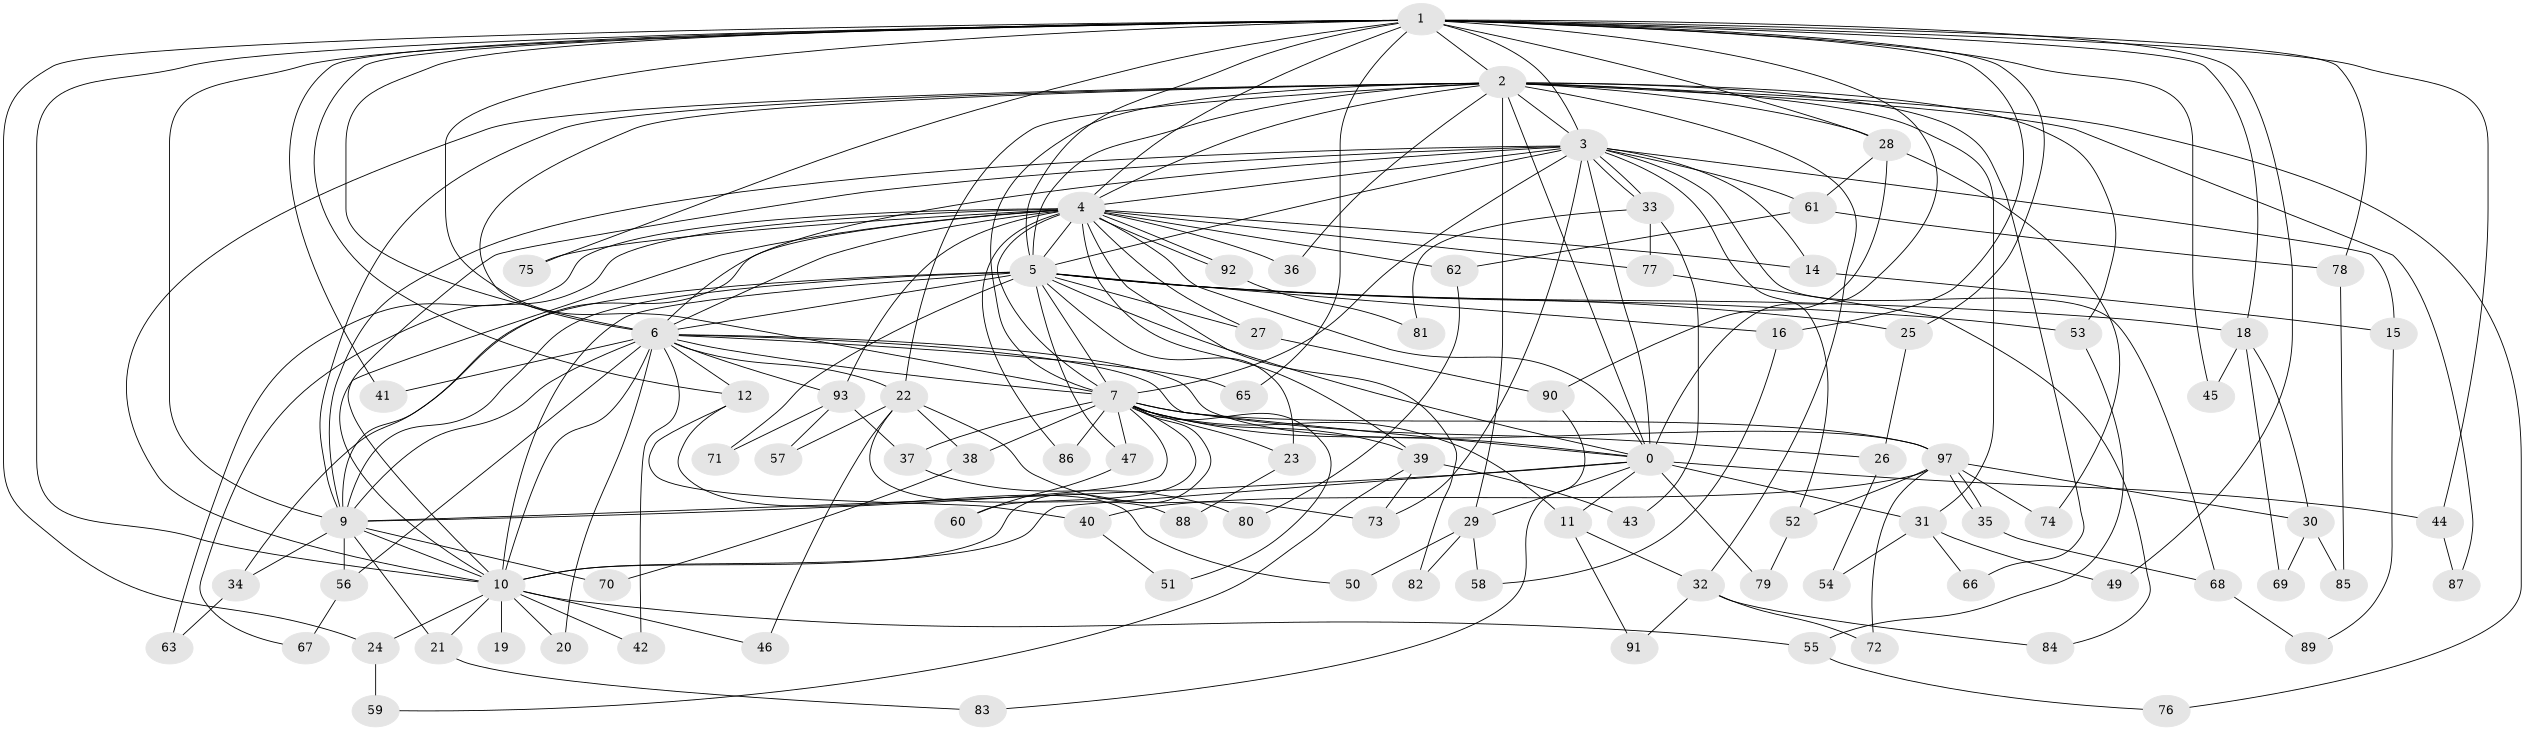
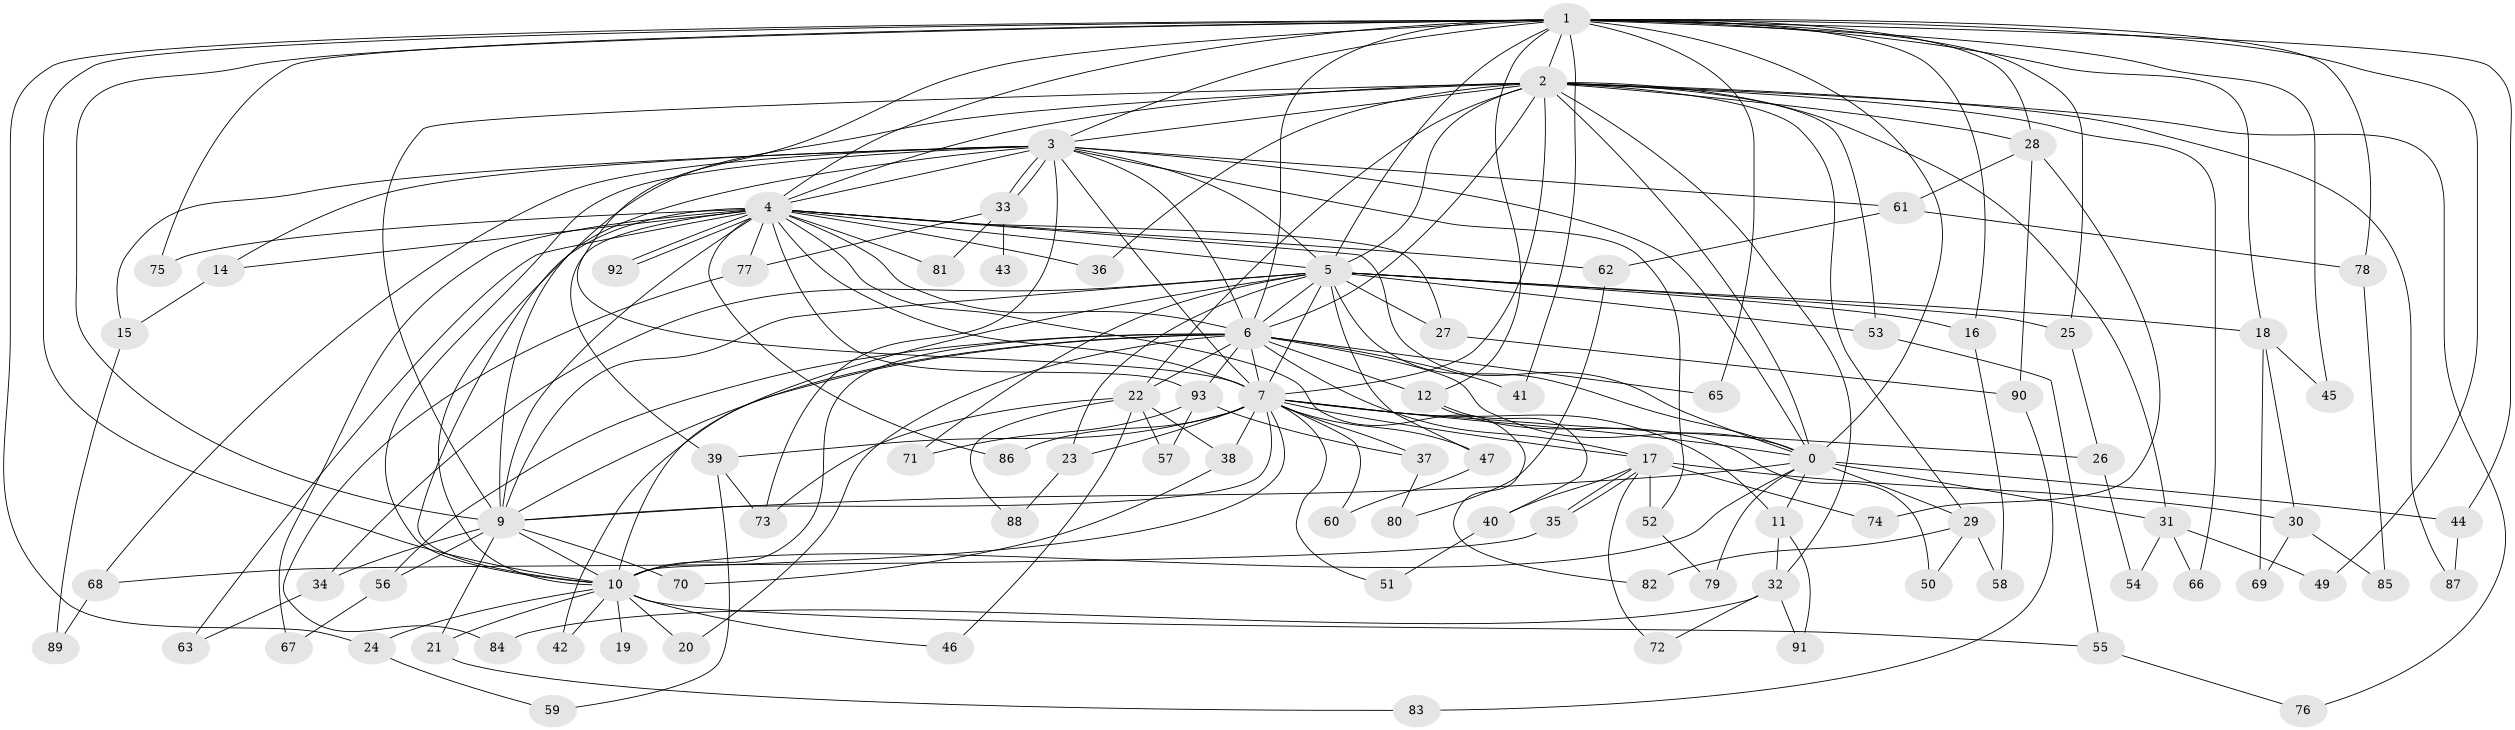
edge "92" -- "81": now "4" -- "81"
node "97": label "97" -> "17"
edge "39" -- "43": removed
